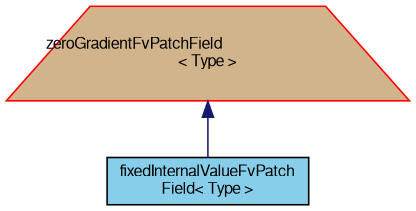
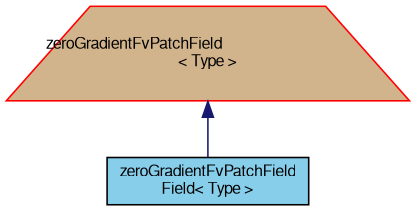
node "fixedInternalValueFvPatch Field< Type >": label "fixedInternalValueFvPatch Field< Type >" -> "zeroGradientFvPatchField Field< Type >"
